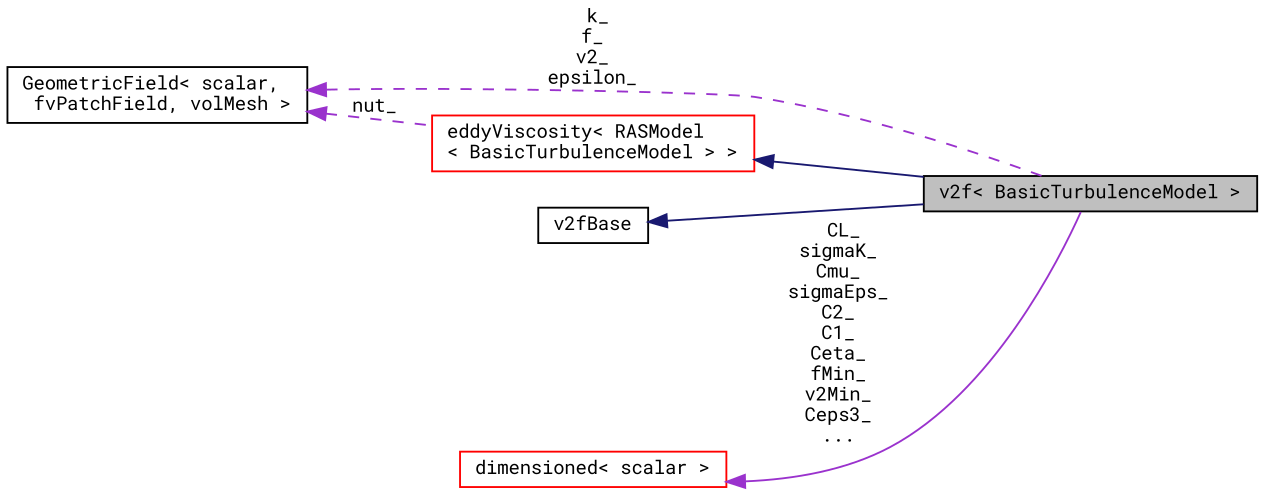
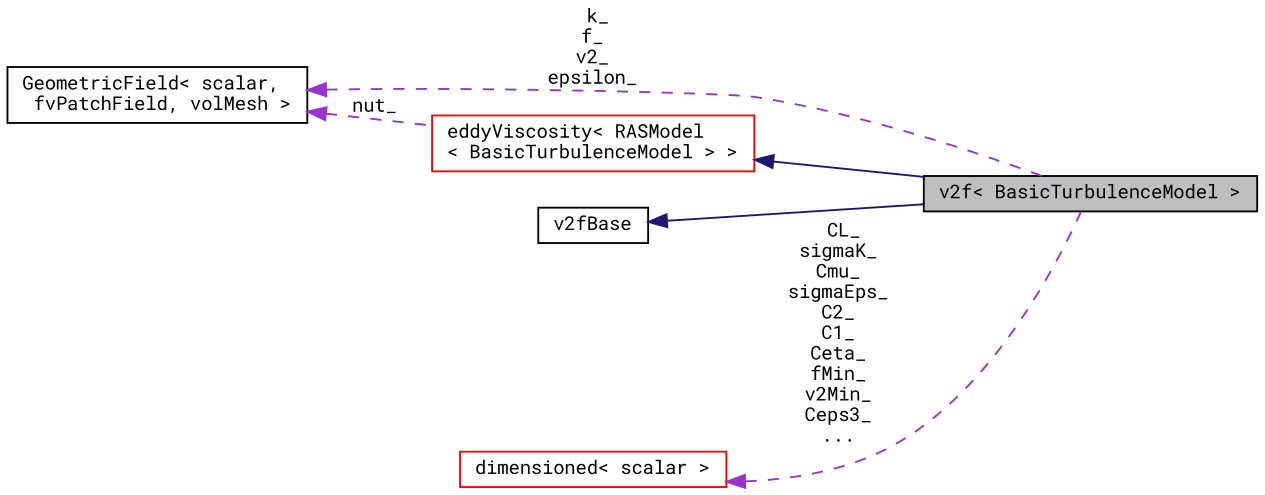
edge "v2f< BasicTurbulenceModel >" -> "dimensioned< scalar >": style solid -> dashed
